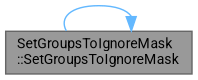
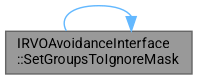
node "SetGroupsToIgnoreMask ::SetGroupsToIgnoreMask": label "SetGroupsToIgnoreMask ::SetGroupsToIgnoreMask" -> "IRVOAvoidanceInterface ::SetGroupsToIgnoreMask"
